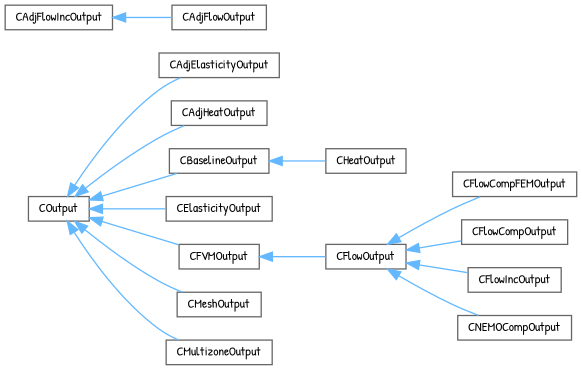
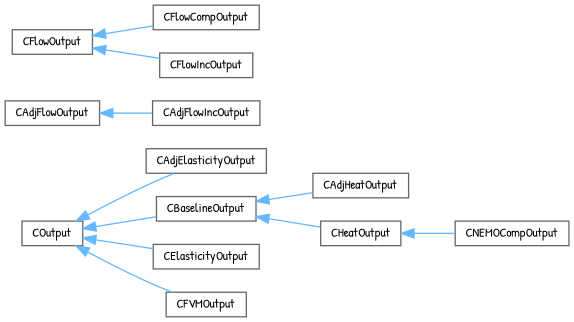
edge "CAdjFlowOutput" -> "CAdjFlowIncOutput": reversed
edge "CAdjHeatOutput" -> "COutput": now "CAdjHeatOutput" -> "CBaselineOutput"
node "CFlowCompFEMOutput": removed
edge "CFlowOutput" -> "CFVMOutput": removed
edge "CNEMOCompOutput" -> "CFlowOutput": now "CNEMOCompOutput" -> "CHeatOutput"
node "CMeshOutput": removed
node "CMultizoneOutput": removed
